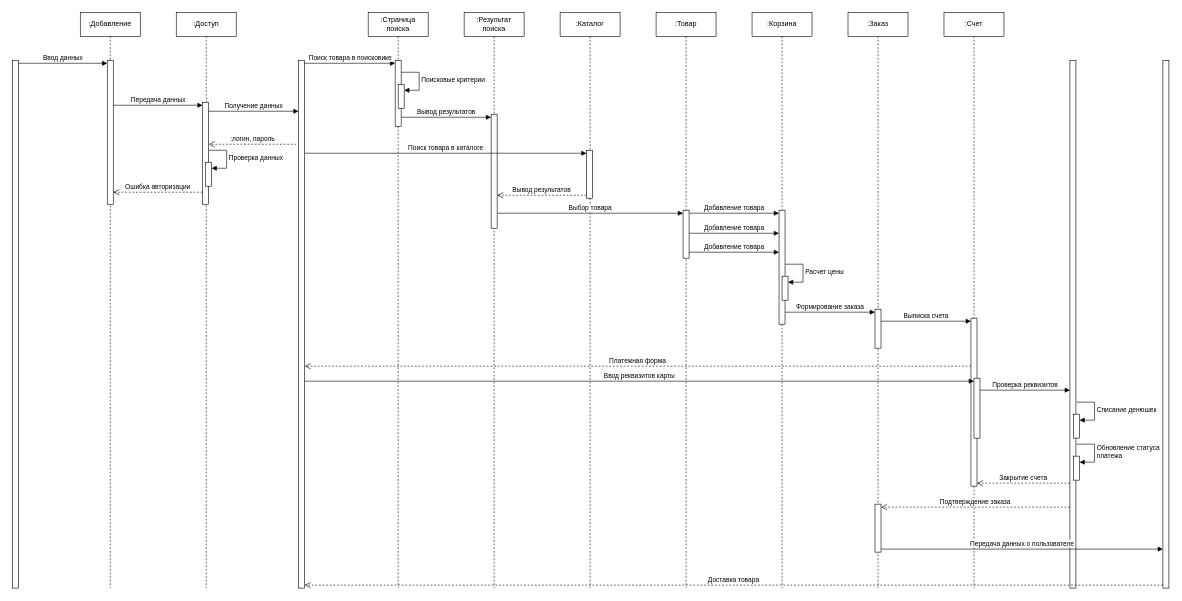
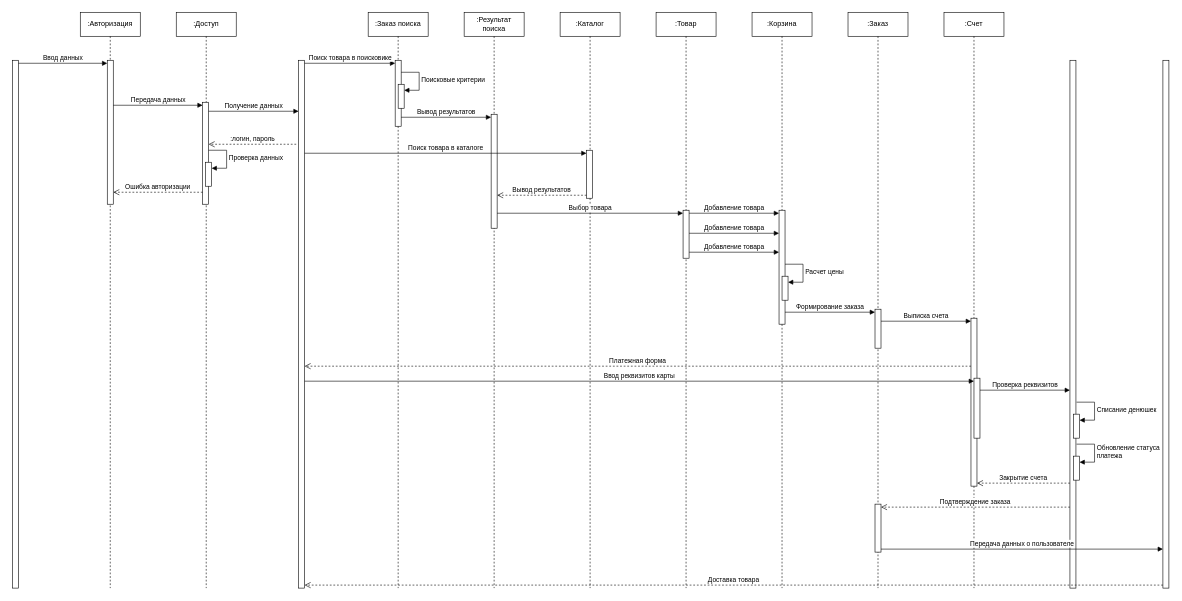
node ":Добавление": label ":Добавление" -> ":Авторизация"
node ":Страница поиска": label ":Страница поиска" -> ":Заказ поиска"
